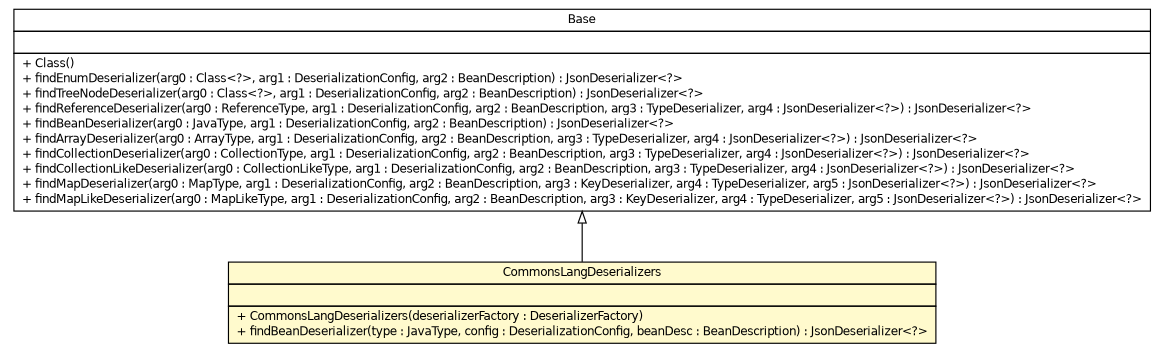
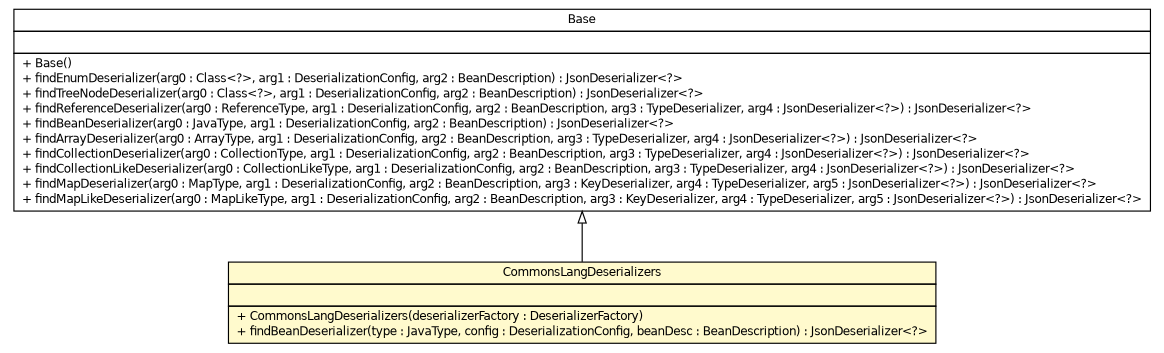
node "Base": text "+ Class()" -> "+ Base()"
